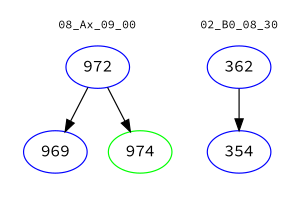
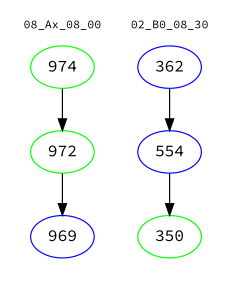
cluster "08_Ax_09_00": label "08_Ax_09_00" -> "08_Ax_08_00"
node "972": color blue -> green
edge "972" -> "974": reversed
node "354": label "354" -> "554"
node "350": added
